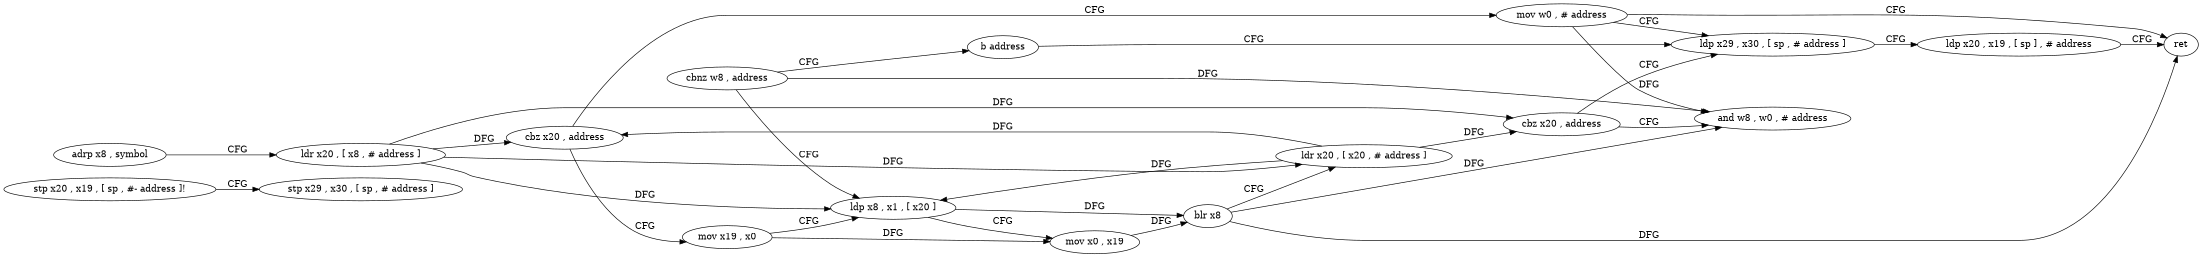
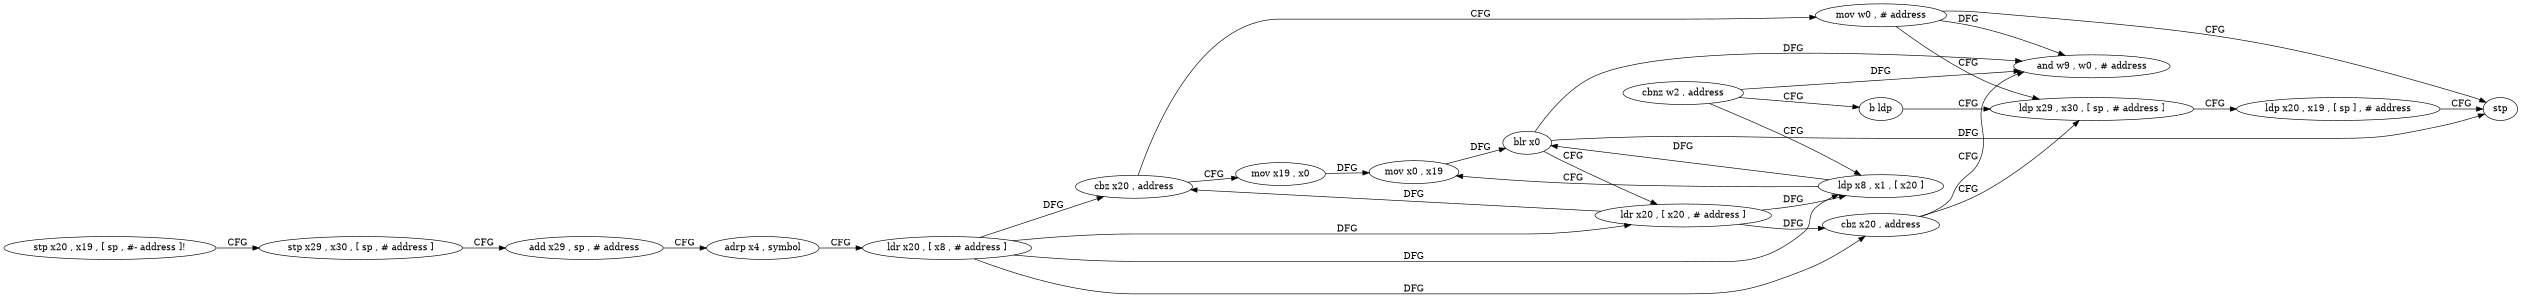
node "ret": label "ret" -> "stp"
node "b address": label "b address" -> "b ldp"
node "cbnz w8 , address": label "cbnz w8 , address" -> "cbnz w2 , address"
node "and w8 , w0 , # address": label "and w8 , w0 , # address" -> "and w9 , w0 , # address"
node "adrp x8 , symbol": label "adrp x8 , symbol" -> "adrp x4 , symbol"
node "blr x8": label "blr x8" -> "blr x0"
edge "mov x19 , x0" -> "ldp x8 , x1 , [ x20 ]": removed, label "CFG"
node "add x29 , sp , # address": added
